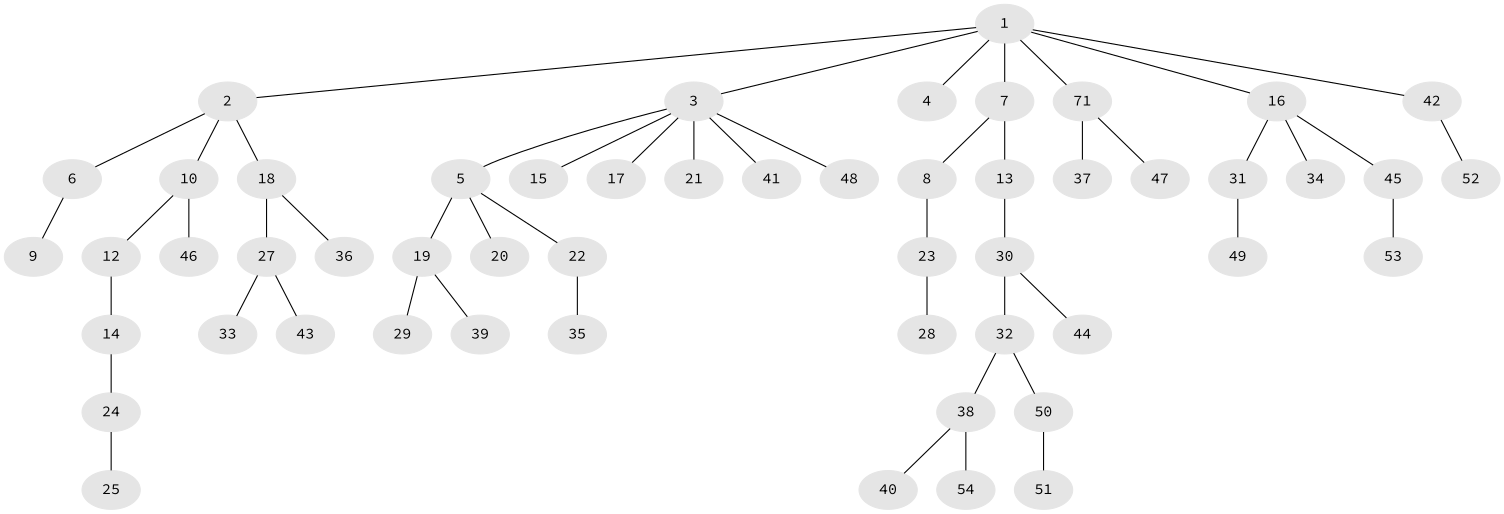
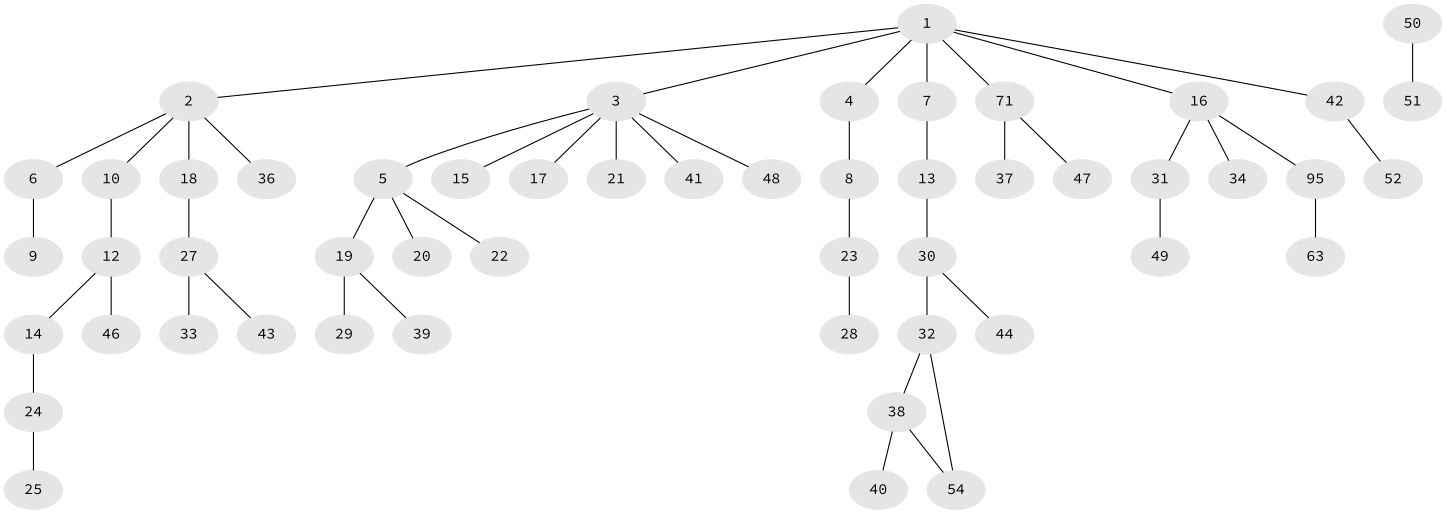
edge "7" -- "8": now "4" -- "8"
node "45": label "45" -> "95"
edge "10" -- "46": now "12" -- "46"
edge "18" -- "36": now "2" -- "36"
node "53": label "53" -> "63"
node "35": removed
edge "32" -- "50": now "32" -- "54"
